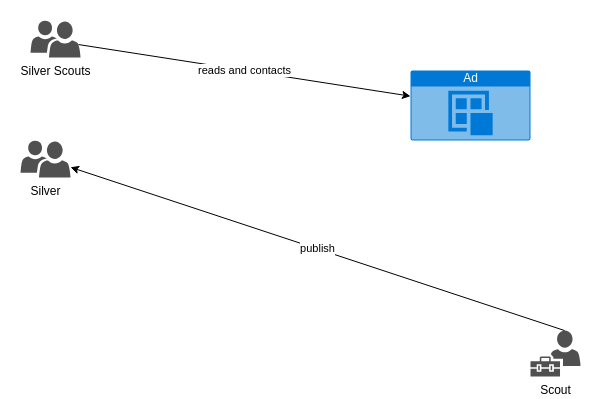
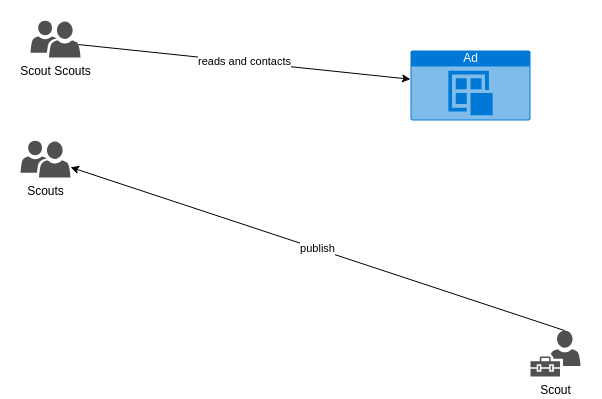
node "Silver Scouts": label "Silver Scouts" -> "Scout Scouts"
node "Ad": moved (471, 106) -> (471, 86)
node "Silver": label "Silver" -> "Scouts"
